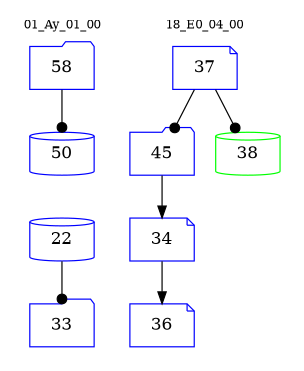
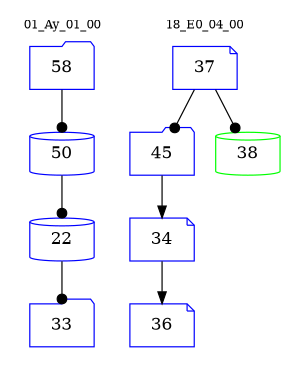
edge "50" -> "22": added
